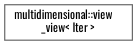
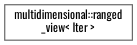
node "multidimensional::view _view< Iter >": label "multidimensional::view _view< Iter >" -> "multidimensional::ranged _view< Iter >"
